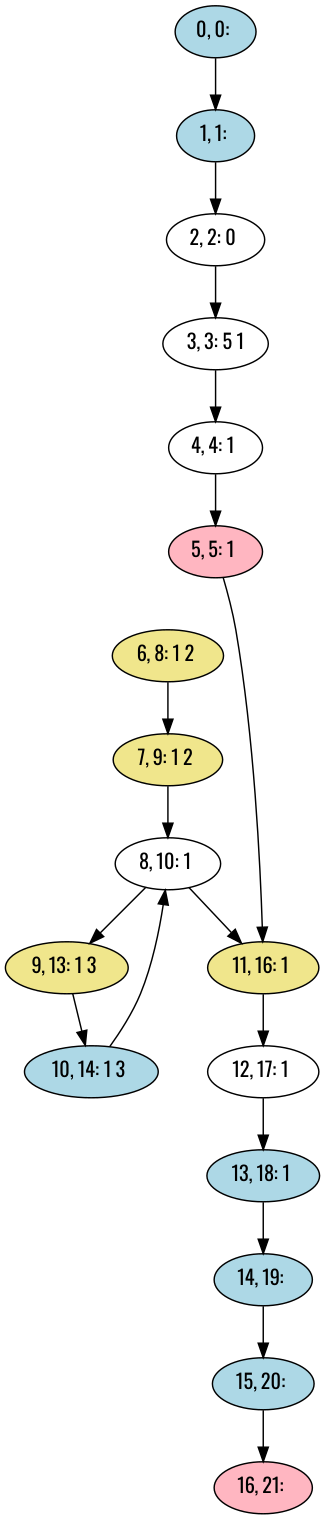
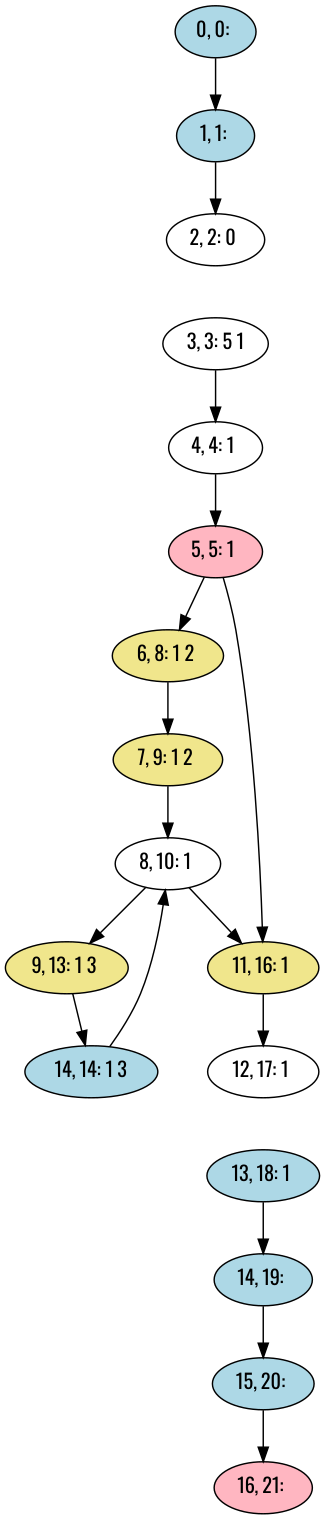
edge "2, 2: 0" -> "3, 3: 5 1": removed
edge "5, 5: 1" -> "6, 8: 1 2": added
node "10, 14: 1 3": label "10, 14: 1 3" -> "14, 14: 1 3"
edge "12, 17: 1" -> "13, 18: 1": removed
